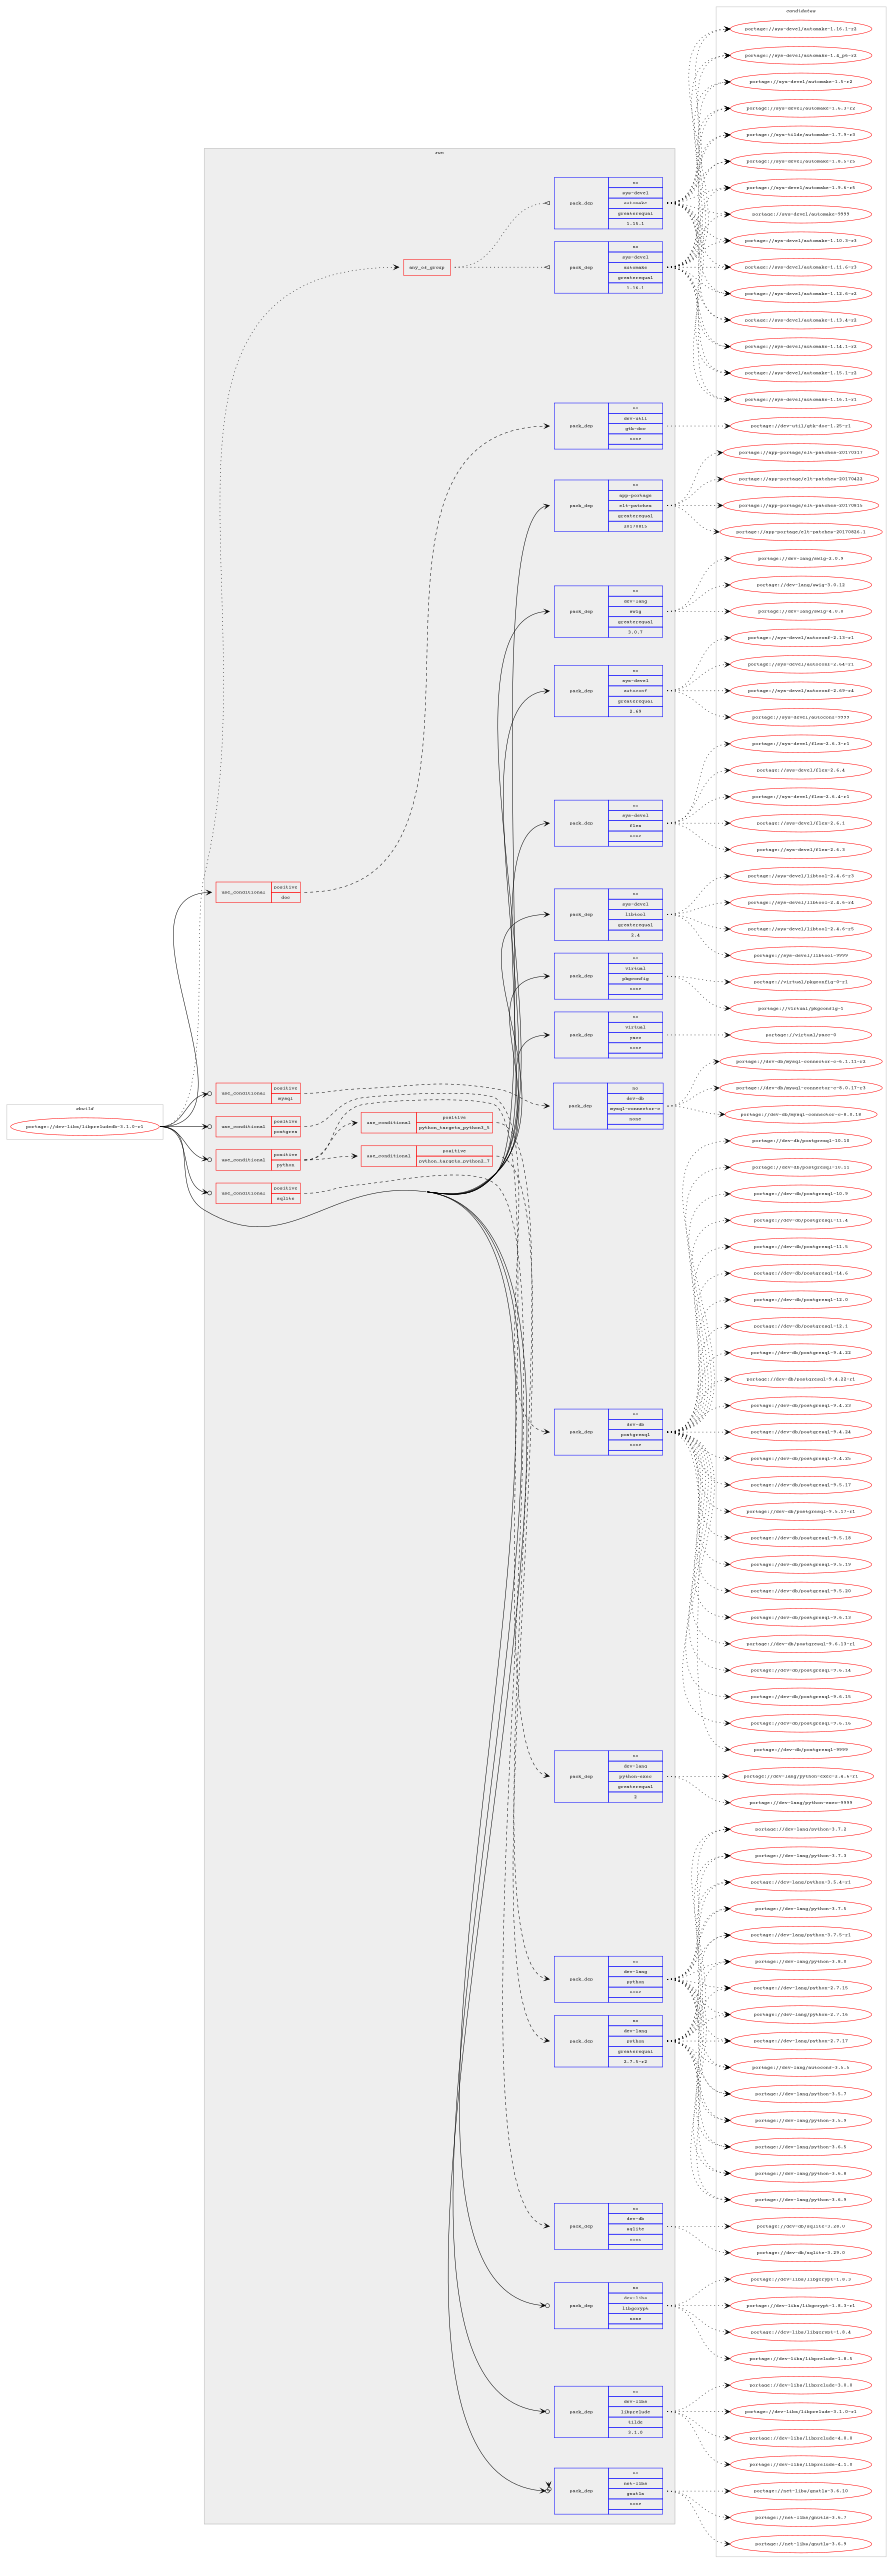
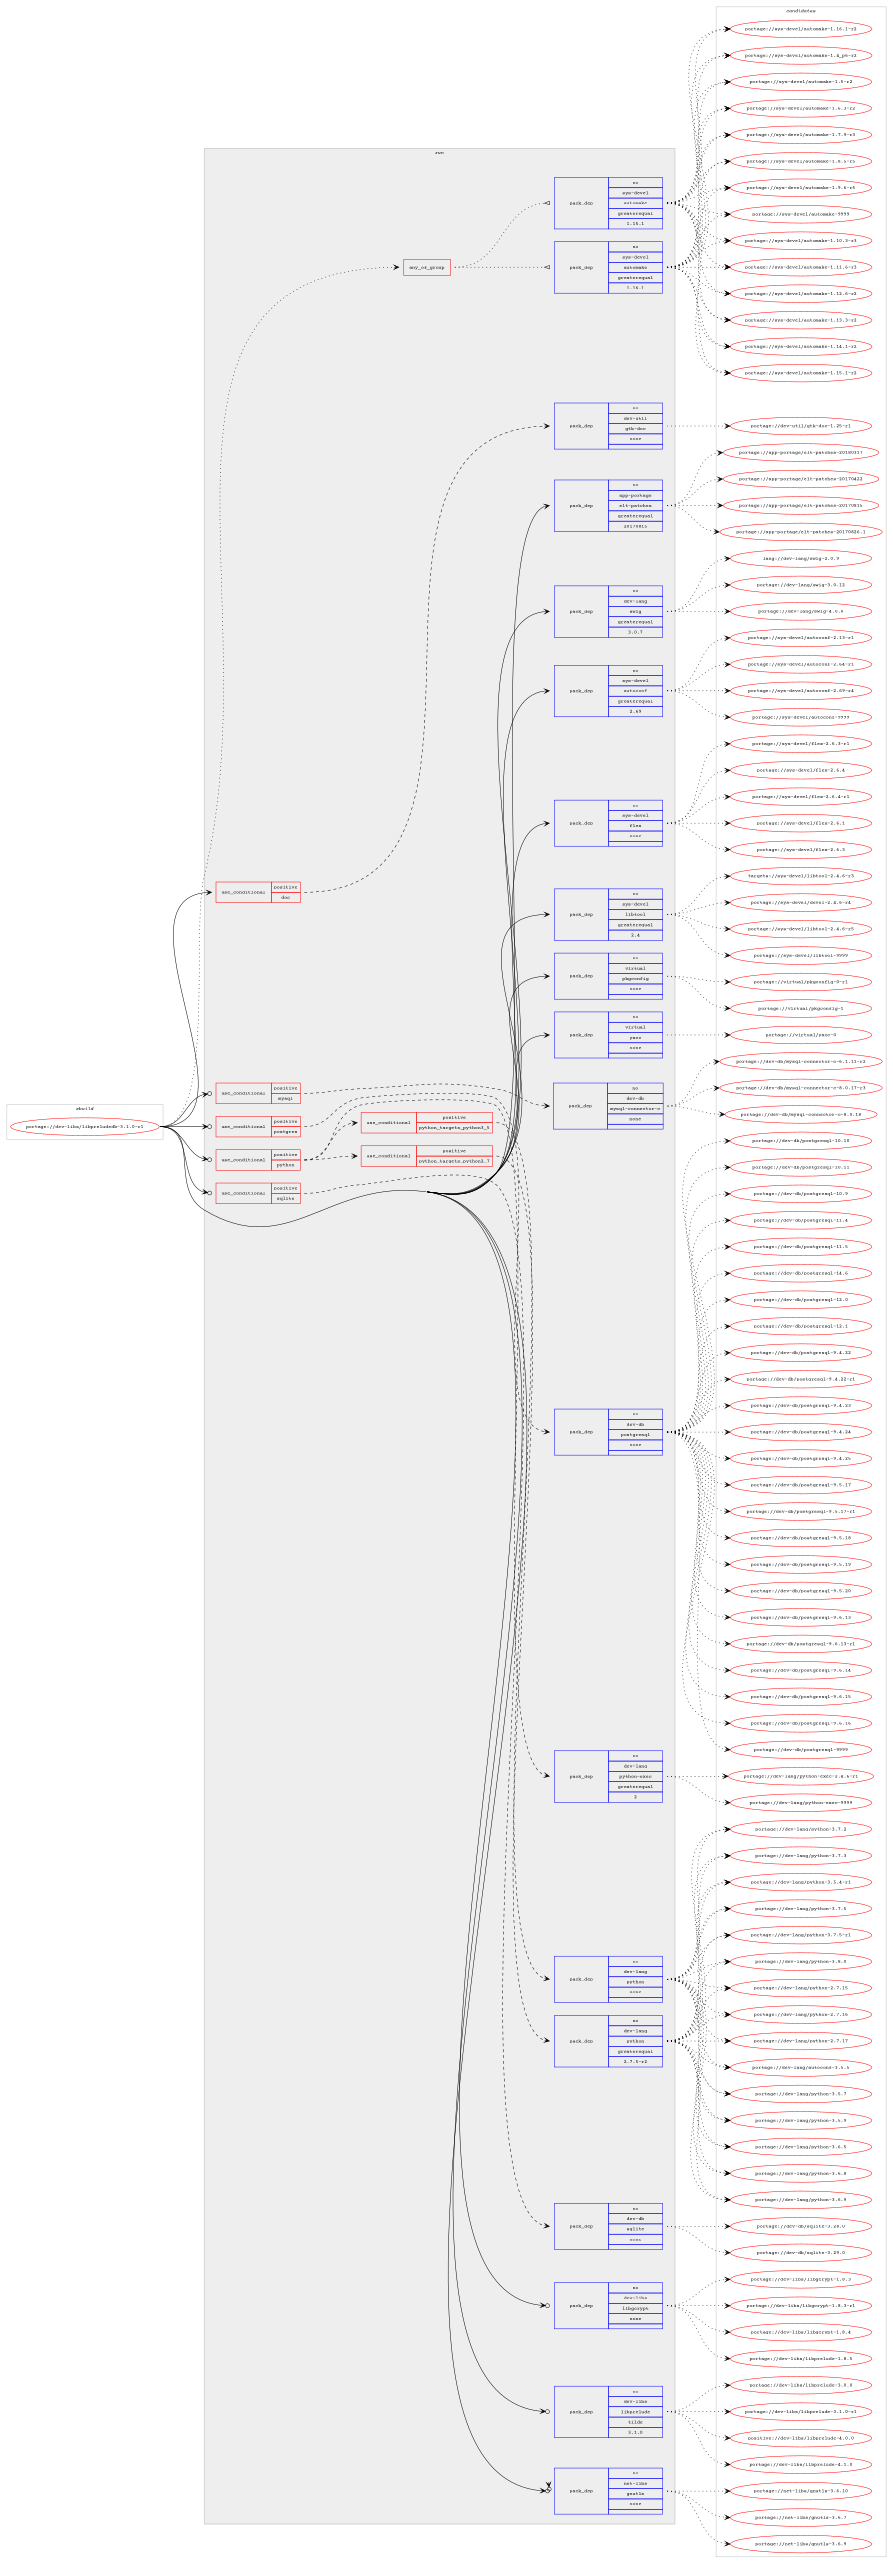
node "portage://sys-tilde/automake-1.7.9-r3": label "portage://sys-tilde/automake-1.7.9-r3" -> "portage://sys-devel/automake-1.7.9-r3"
node "portage://sys-devel/automake-1.13.4-r2": label "portage://sys-devel/automake-1.13.4-r2" -> "portage://sys-devel/automake-1.13.3-r2"
node "portage://sys-devel/automake-1.16.1-r1": removed
node "portage://app-portage/elt-patches-20170317": label "portage://app-portage/elt-patches-20170317" -> "portage://app-portage/elt-patches-20180317"
node "portage://dev-lang/swig-2.0.9": label "portage://dev-lang/swig-2.0.9" -> "lang://dev-lang/swig-2.0.9"
node "portage://sys-devel/libtool-2.4.6-r3": label "portage://sys-devel/libtool-2.4.6-r3" -> "targets://sys-devel/libtool-2.4.6-r3"
node "portage://sys-devel/libtool-2.4.6-r4": label "portage://sys-devel/libtool-2.4.6-r4" -> "portage://sys-devel/devel-2.4.6-r4"
node "portage://dev-libs/libprelude-4.0.0": label "portage://dev-libs/libprelude-4.0.0" -> "positive://dev-libs/libprelude-4.0.0"
